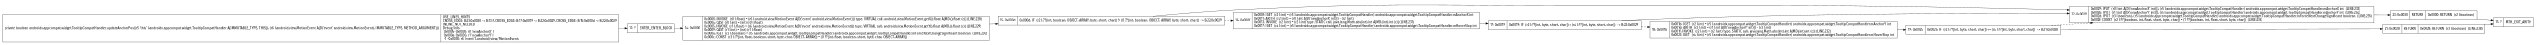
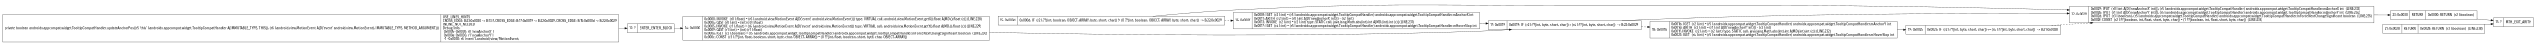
edge "14: 0x0000" -> "15: 0x000d": now "14: 0x0000" -> "17: 0x0019"
edge "19: 0x0025" -> "21: 0x0028": removed
